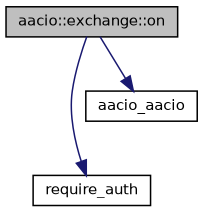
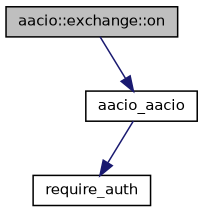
edge "aacio::exchange::on" -> "require_auth": now "aacio_aacio" -> "require_auth"
